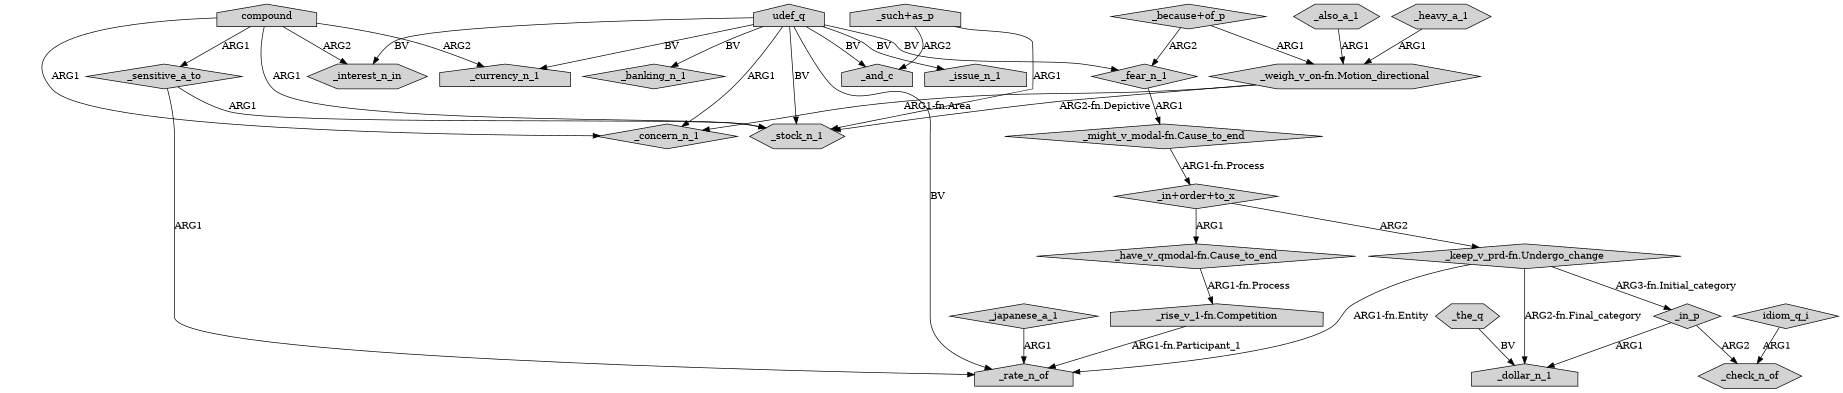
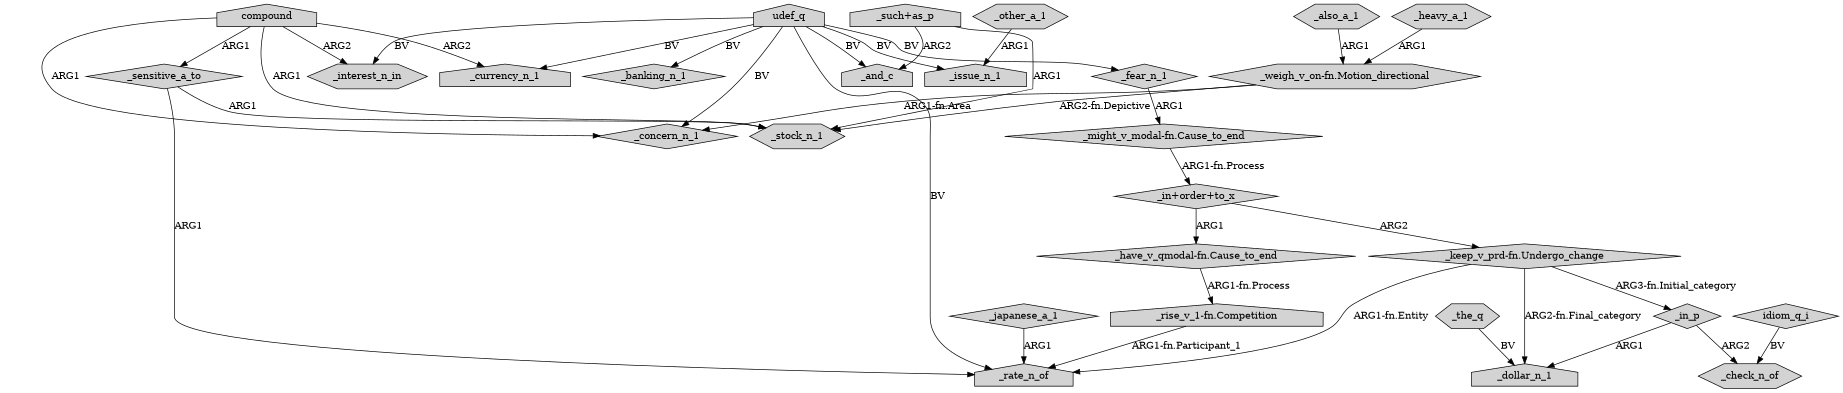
node "_other_a_1": added
node "_because+of_p": removed
edge "udef_q" -> "_stock_n_1": removed, label "BV"
edge "udef_q" -> "_concern_n_1": label "ARG1" -> "BV"
edge "idiom_q_i" -> "_check_n_of": label "ARG1" -> "BV"
